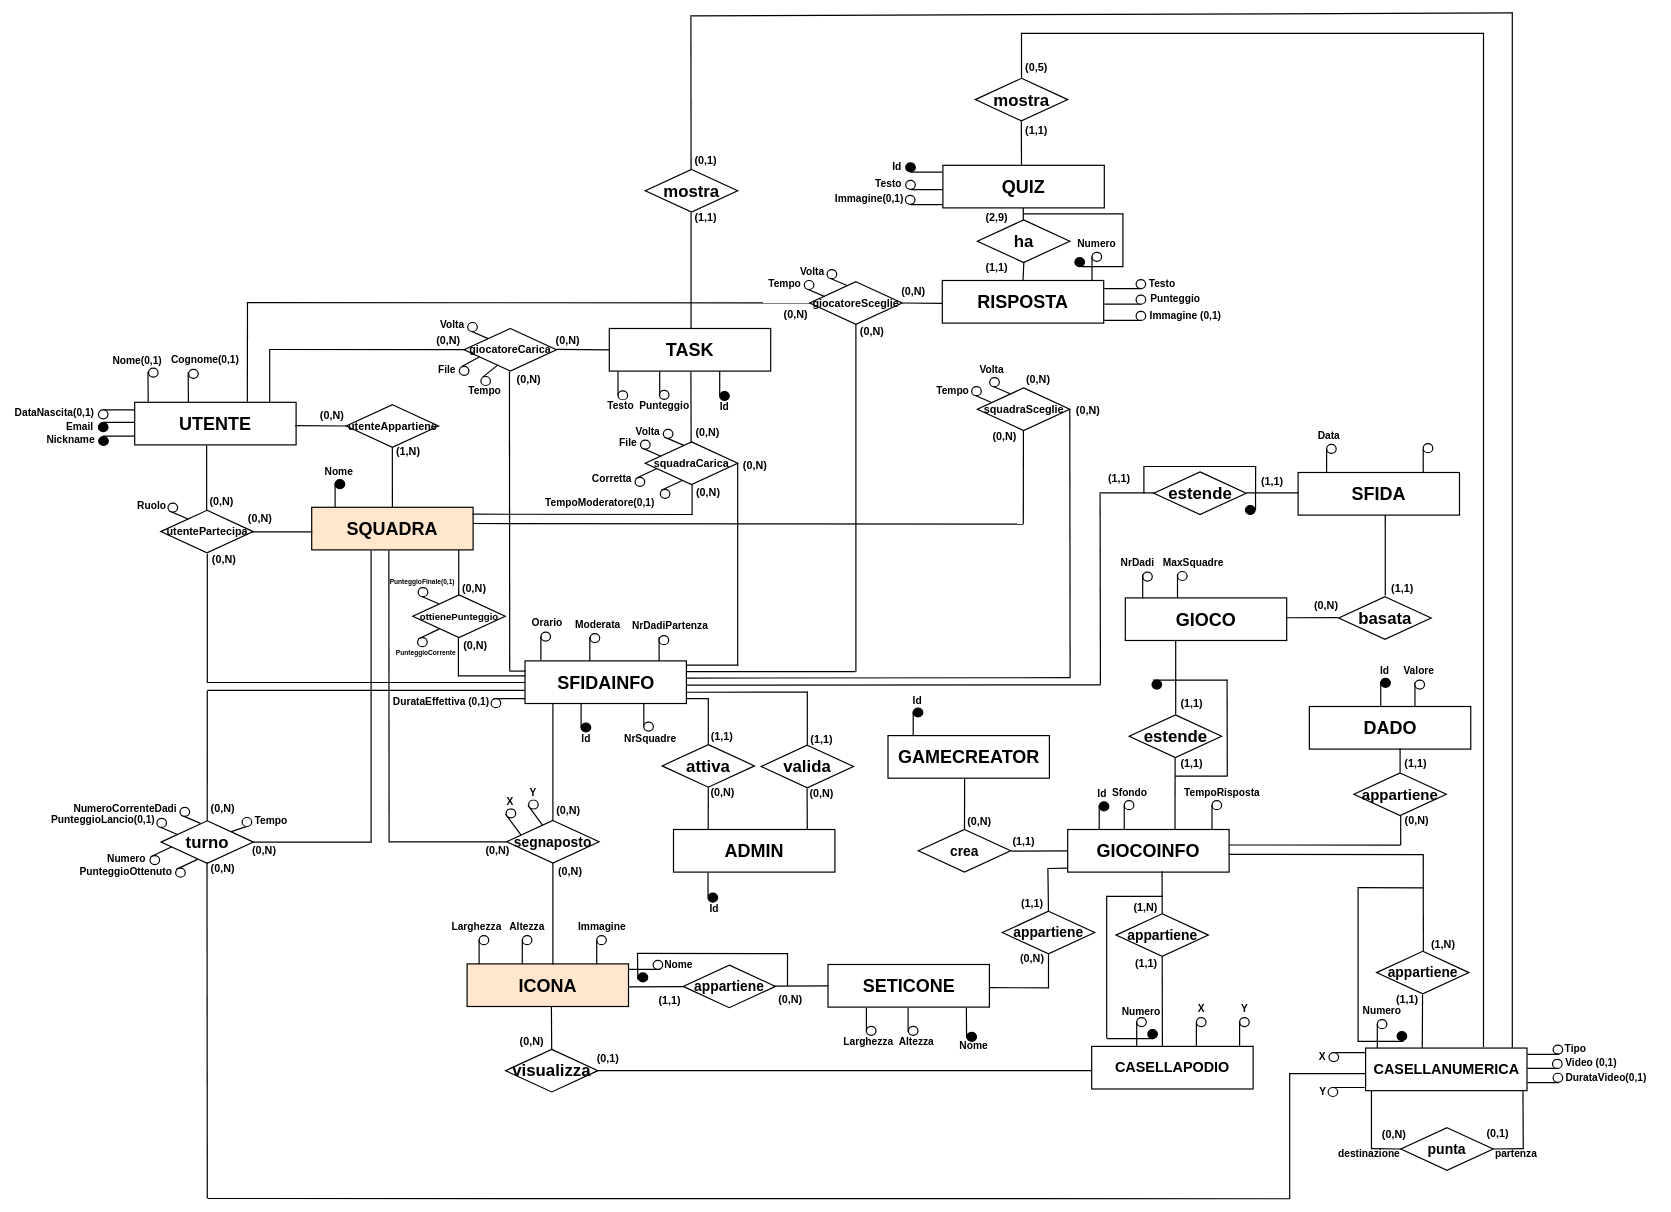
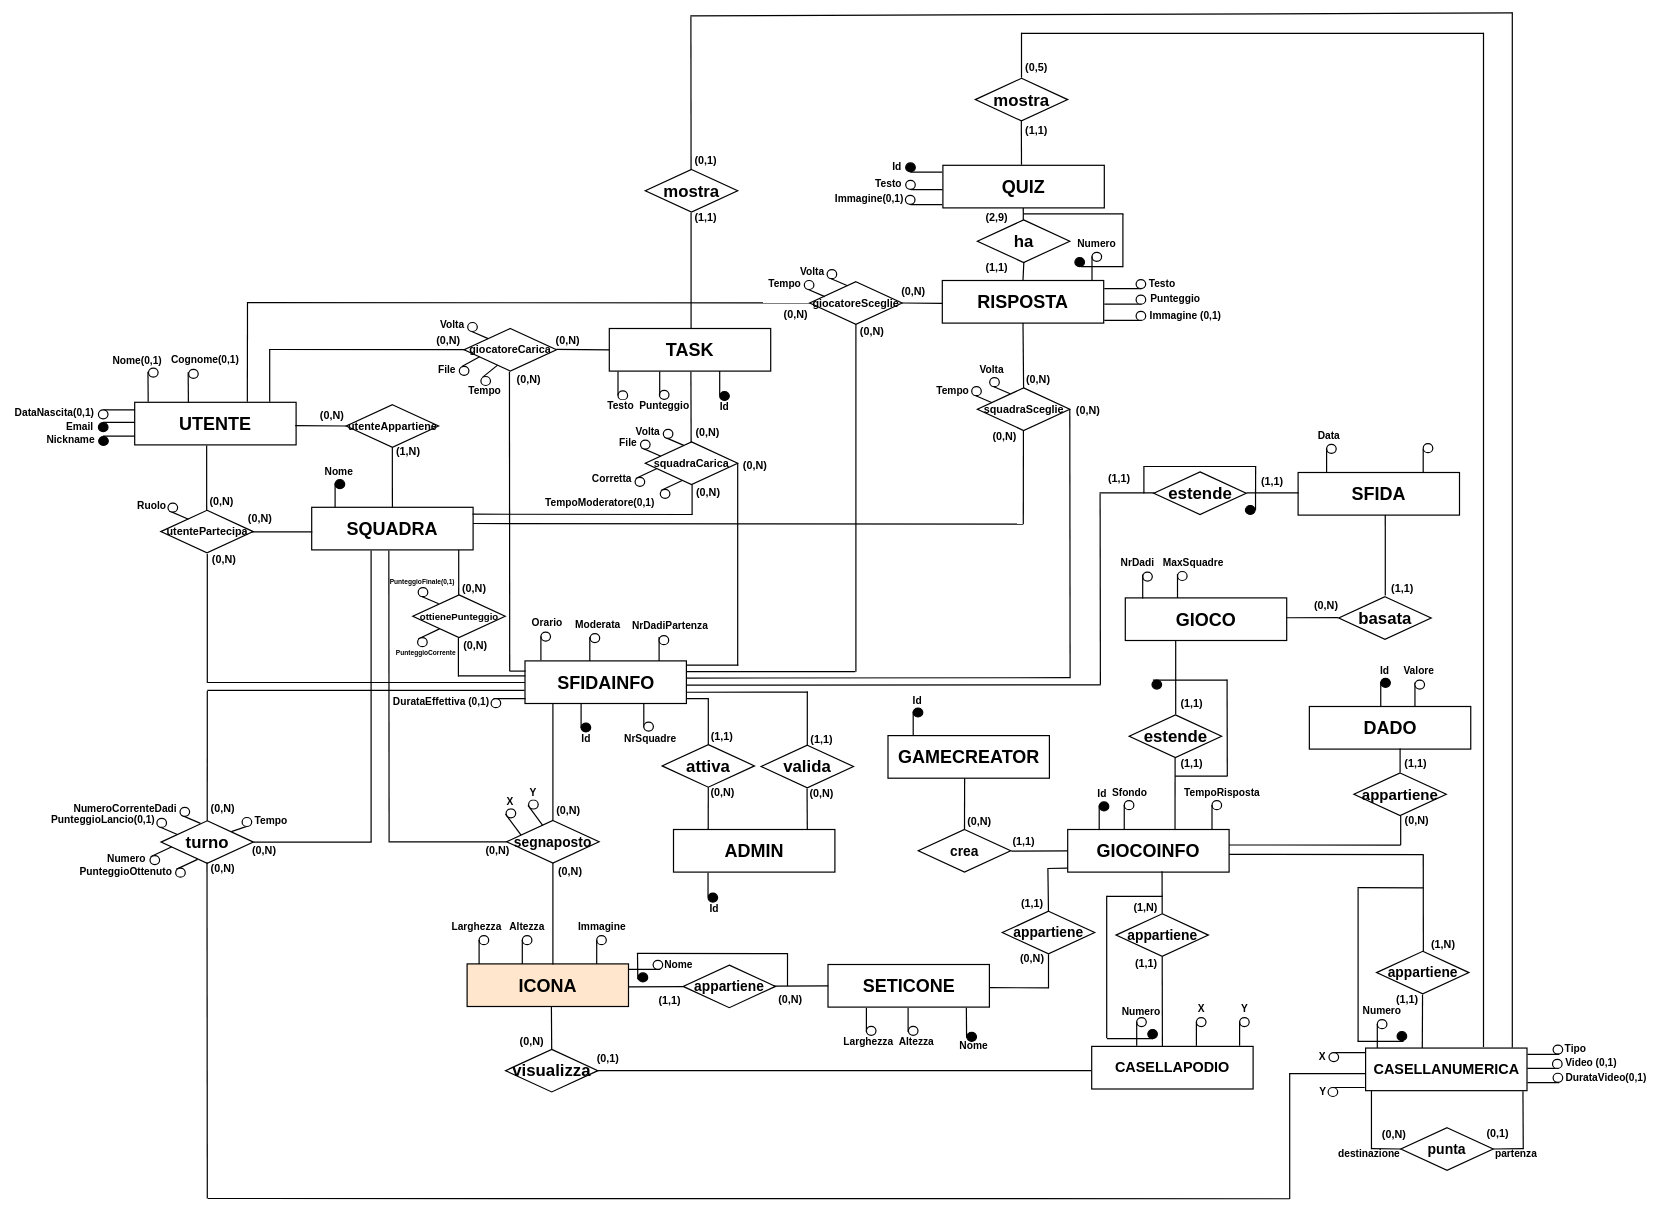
edge "RISPOSTA" -- "squadraSceglie": added
node "SQUADRA": fillcolor #ffe6cc -> #ffffff
